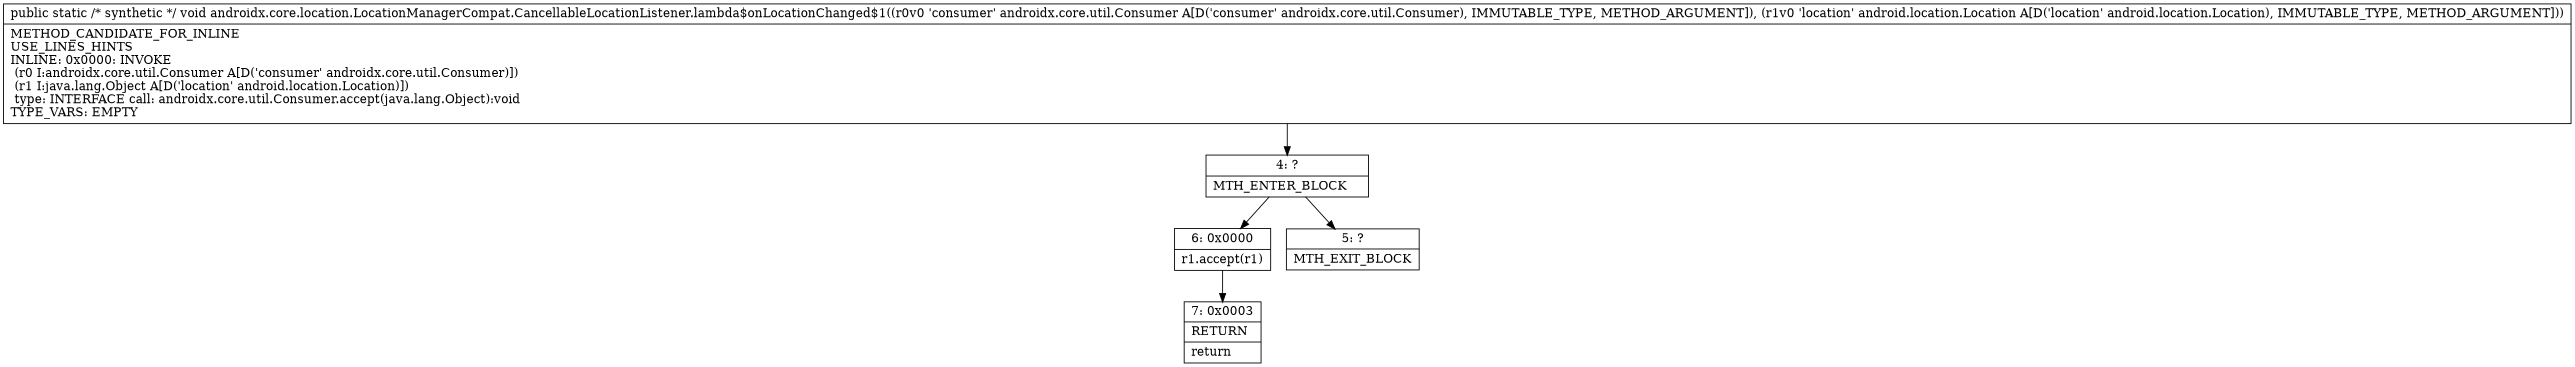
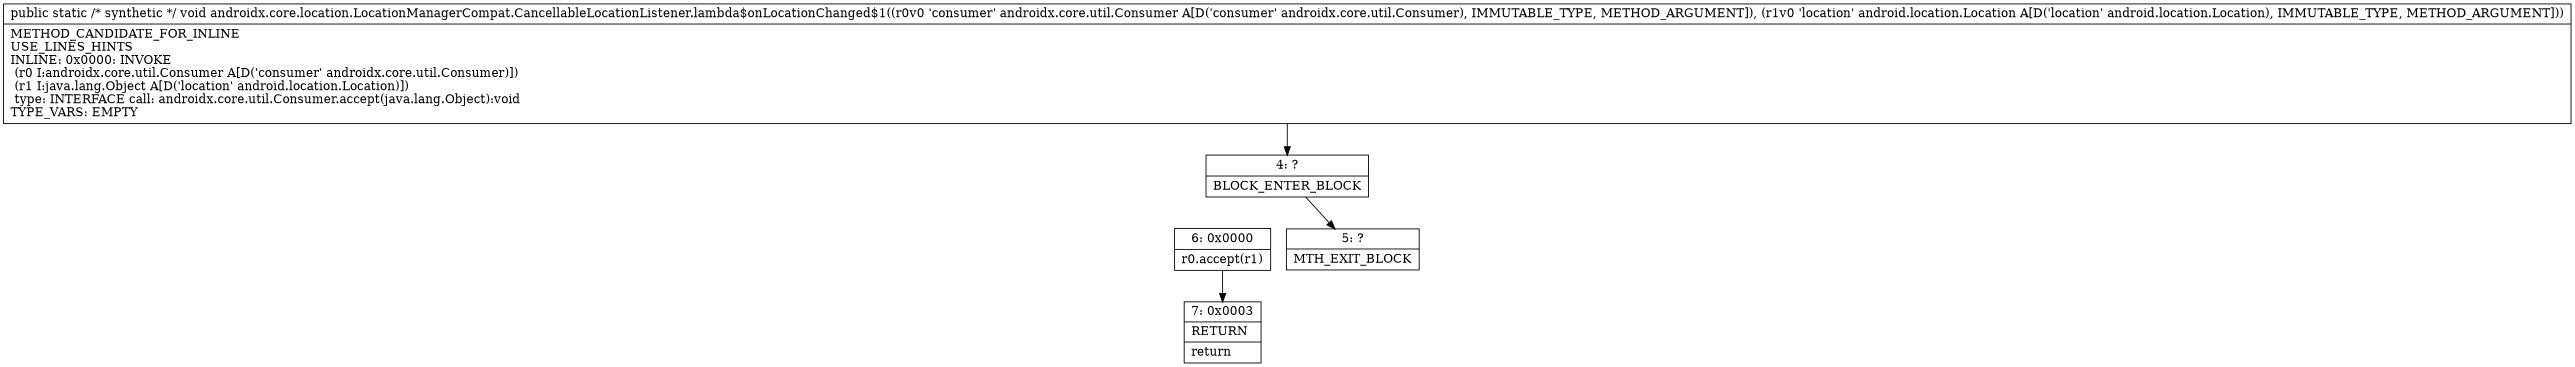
node "4: ?": text "MTH_ENTER_BLOCK" -> "BLOCK_ENTER_BLOCK"
edge "4: ?" -> "6: 0x0000": removed
node "6: 0x0000": text "r1.accept(r1)" -> "r0.accept(r1)"
